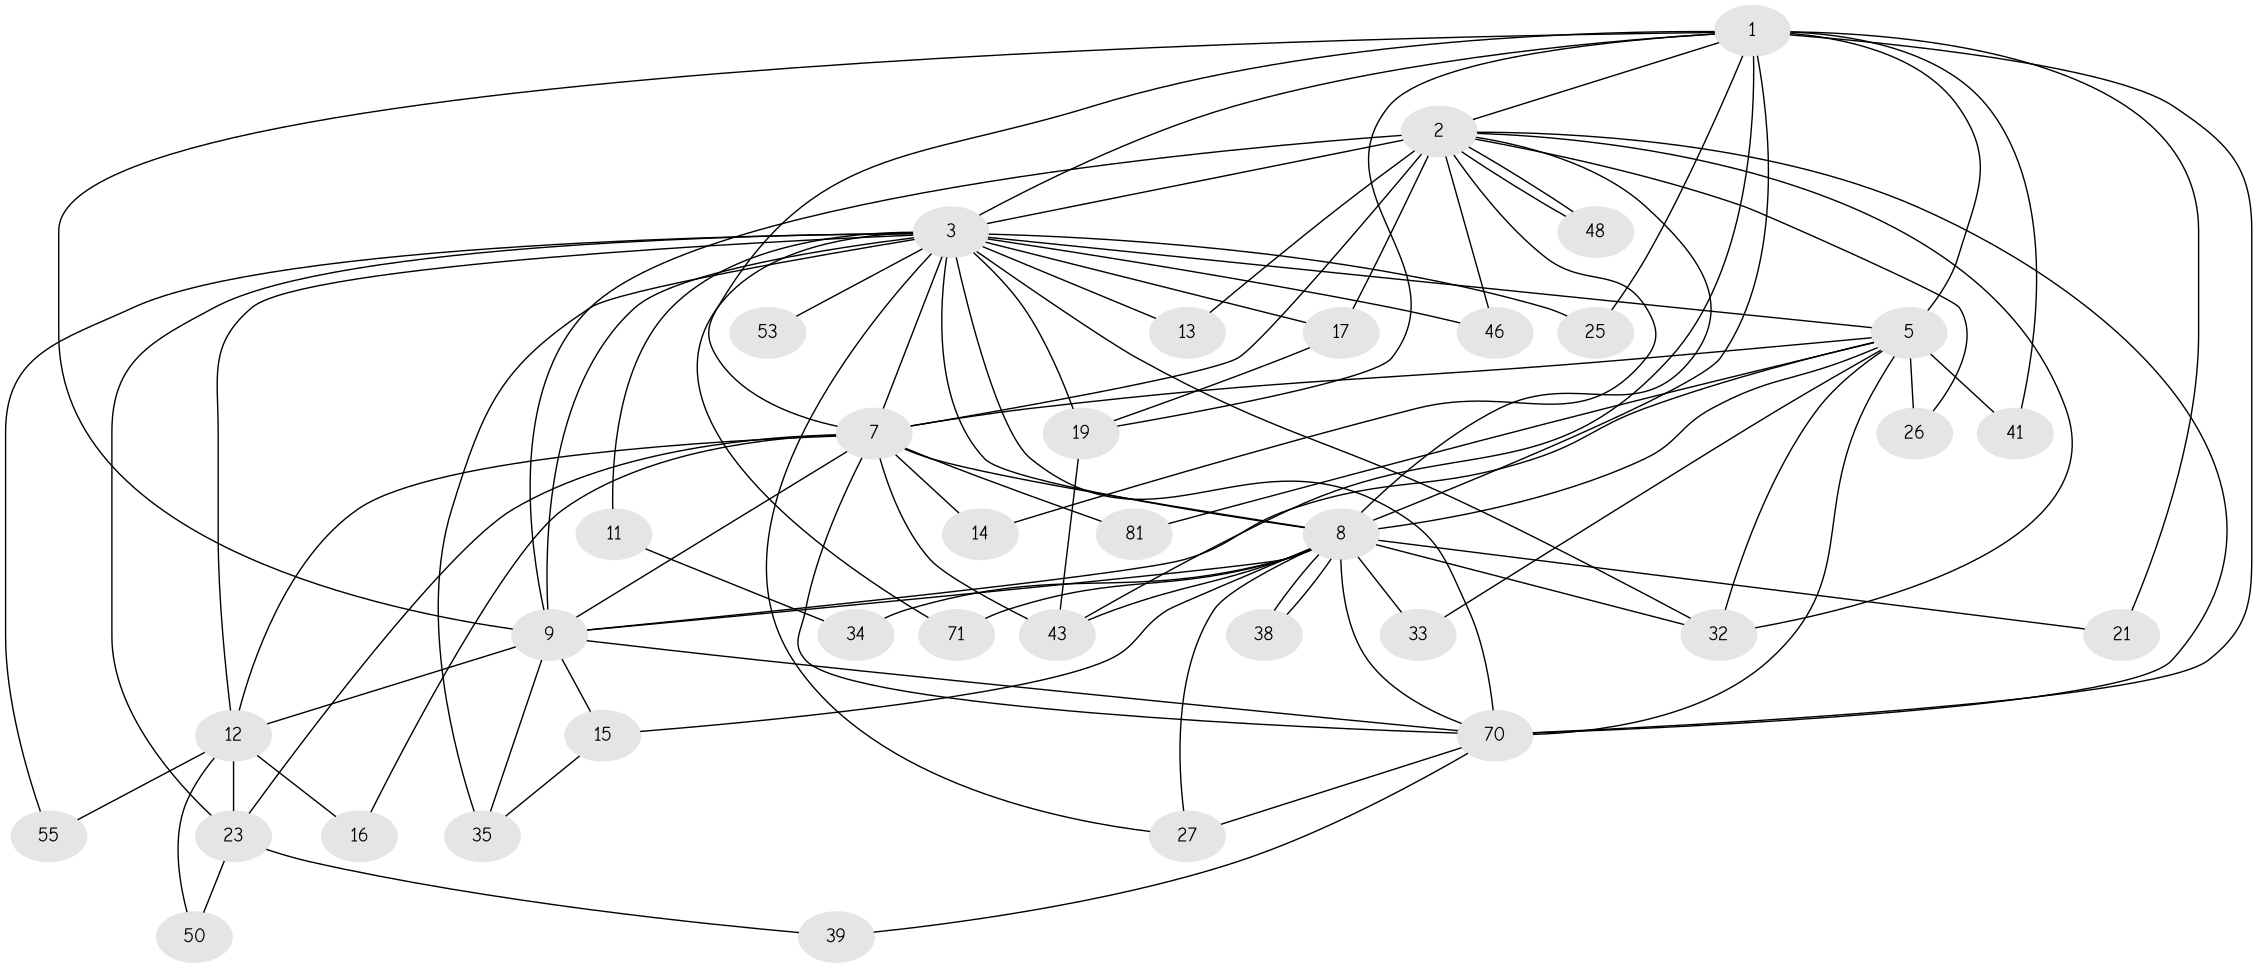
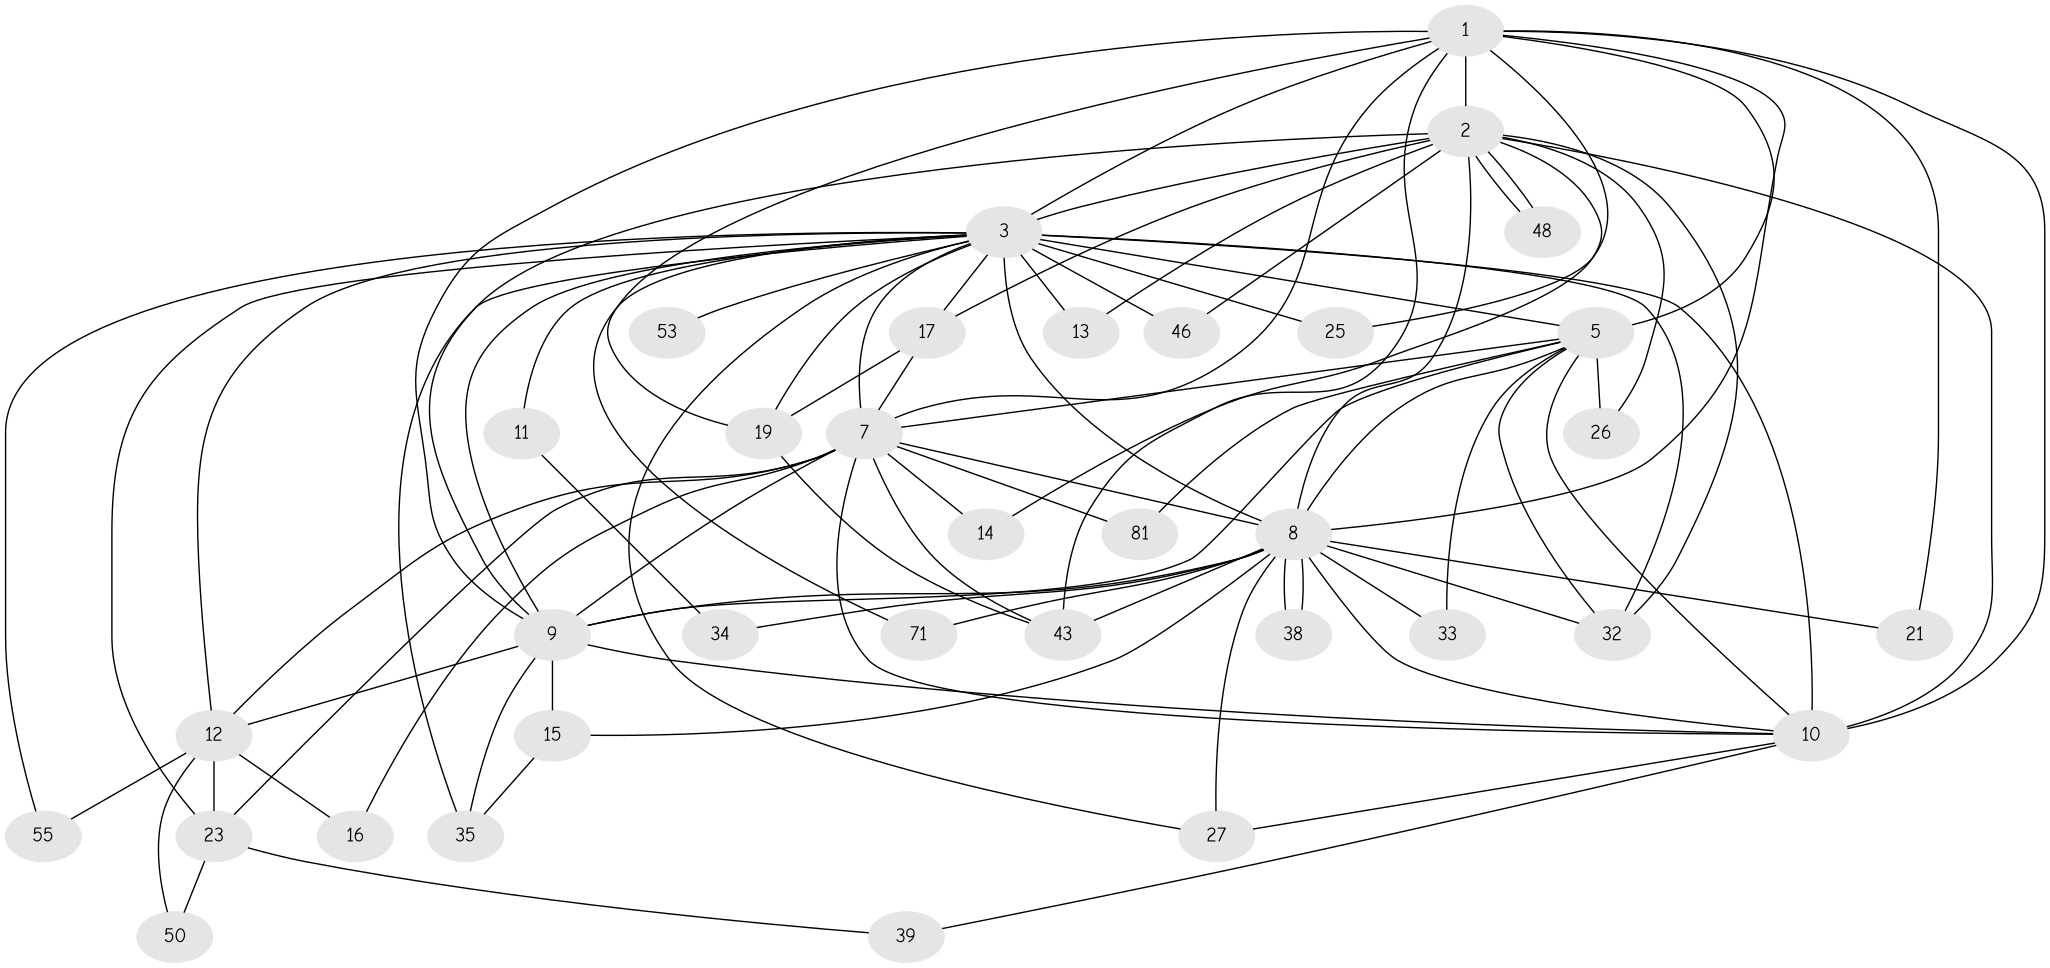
edge "2" -- "7": now "17" -- "7"
node "41": removed
node "70": label "70" -> "10"
